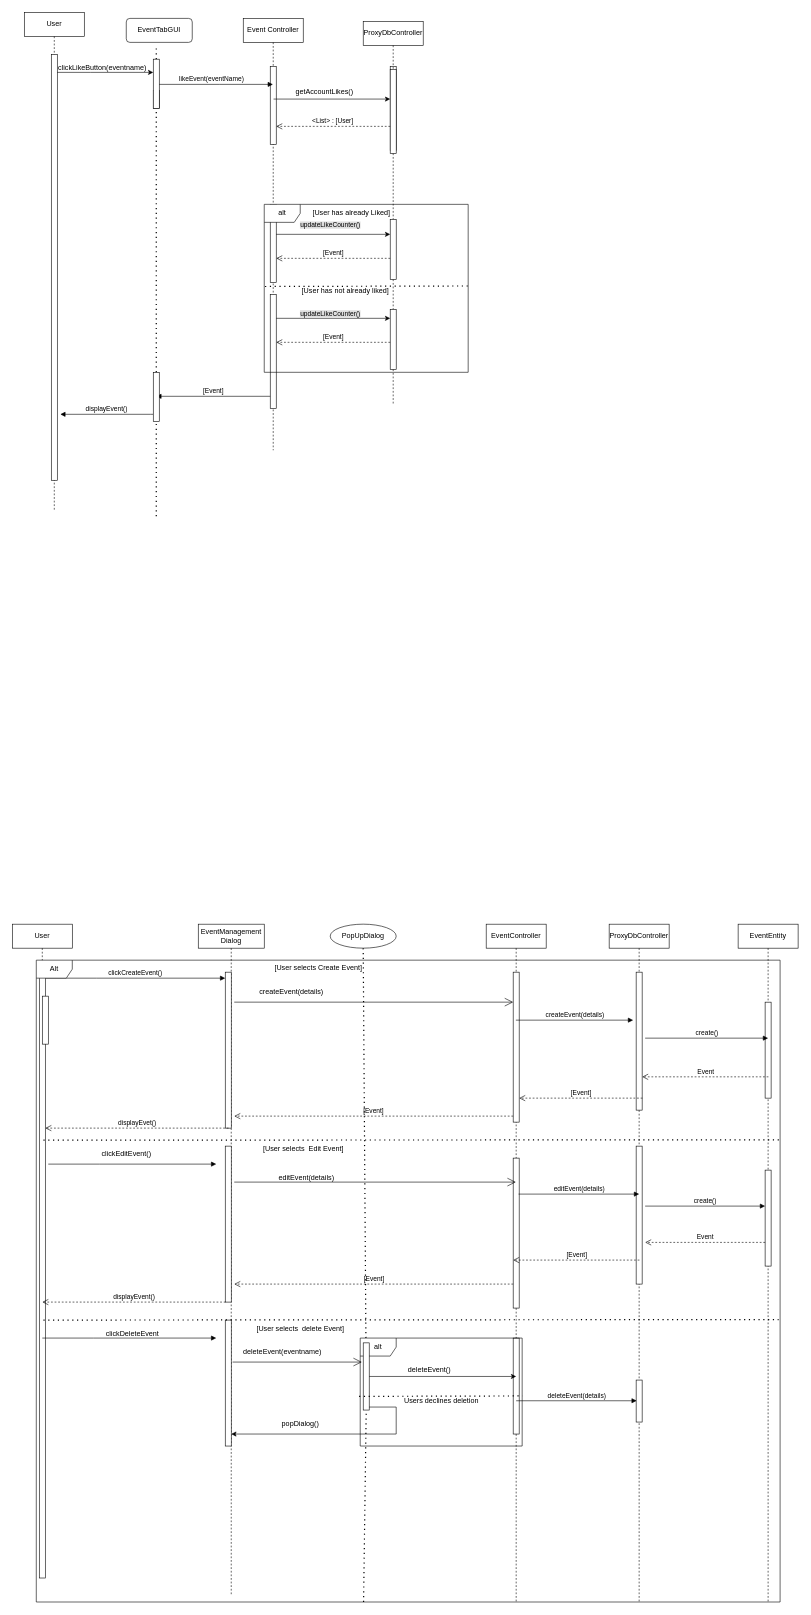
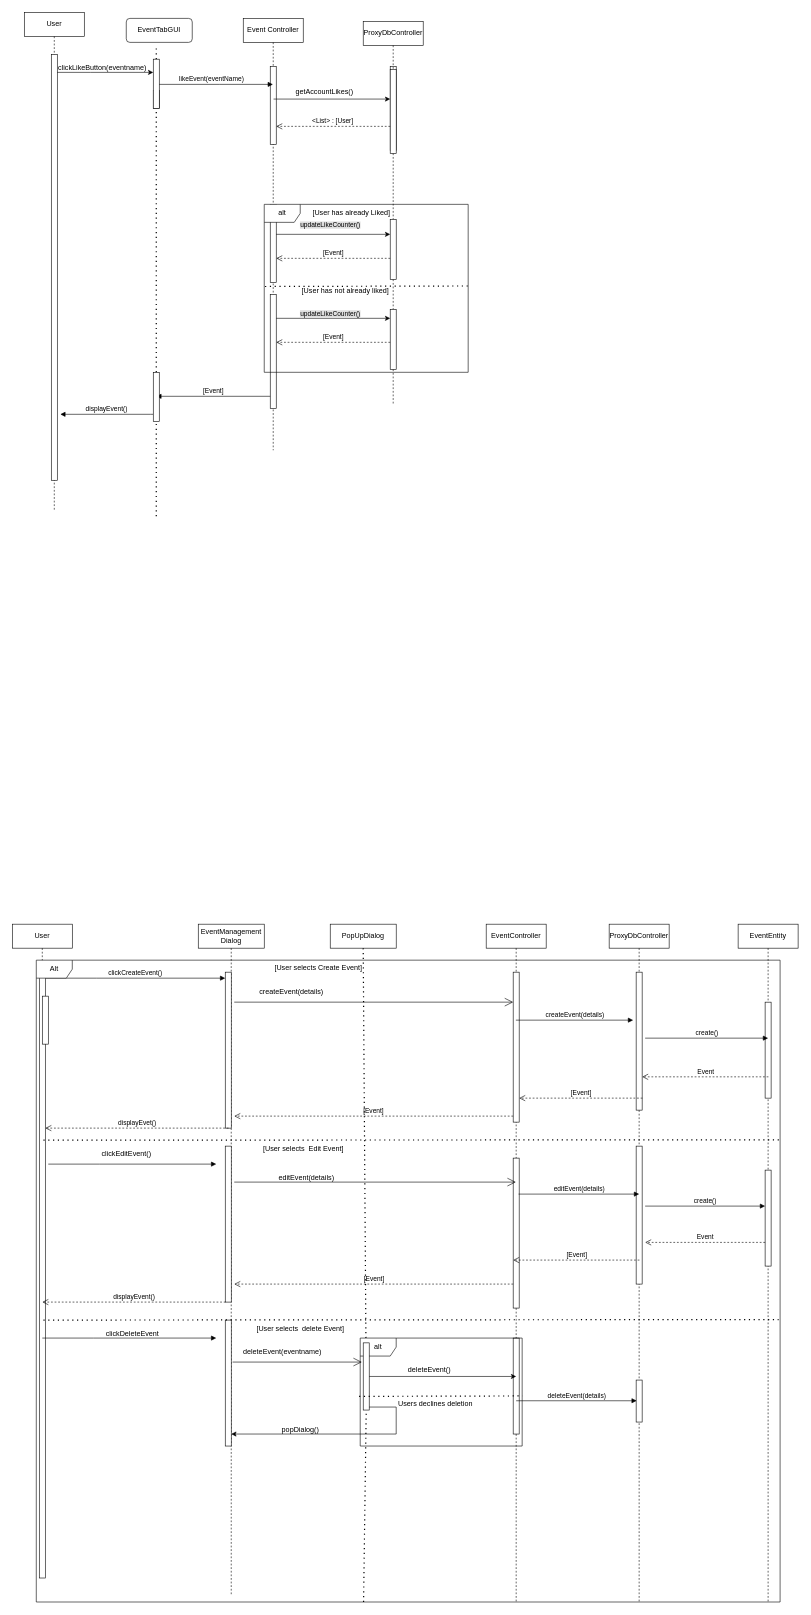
node "PopUpDialog": shape ellipse -> rectangle
node "Users declines deletion": moved (441, 1401) -> (435, 1404)
node "popDialog()": moved (300, 1424) -> (300, 1430)
